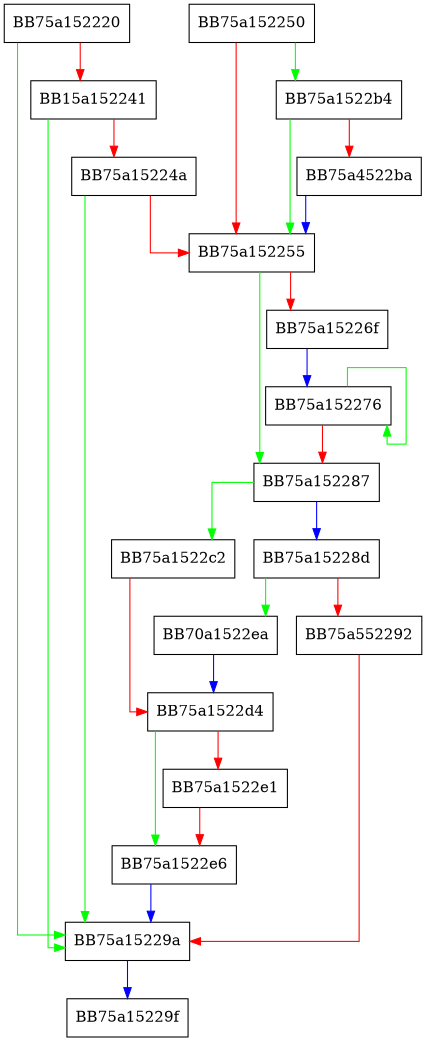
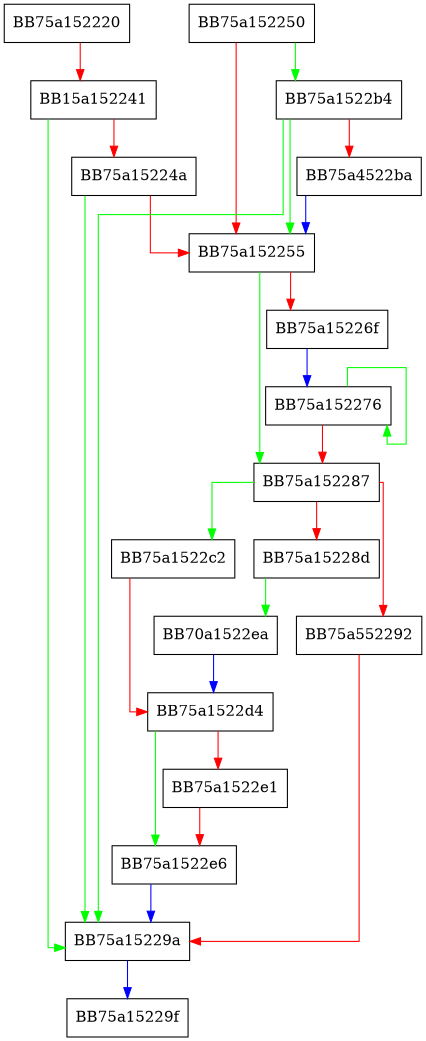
edge "BB75a152220" -> "BB75a15229a": now "BB75a1522b4" -> "BB75a15229a"
edge "BB75a152287" -> "BB75a15228d": color blue -> red
edge "BB75a15228d" -> "BB75a552292": now "BB75a152287" -> "BB75a552292"
